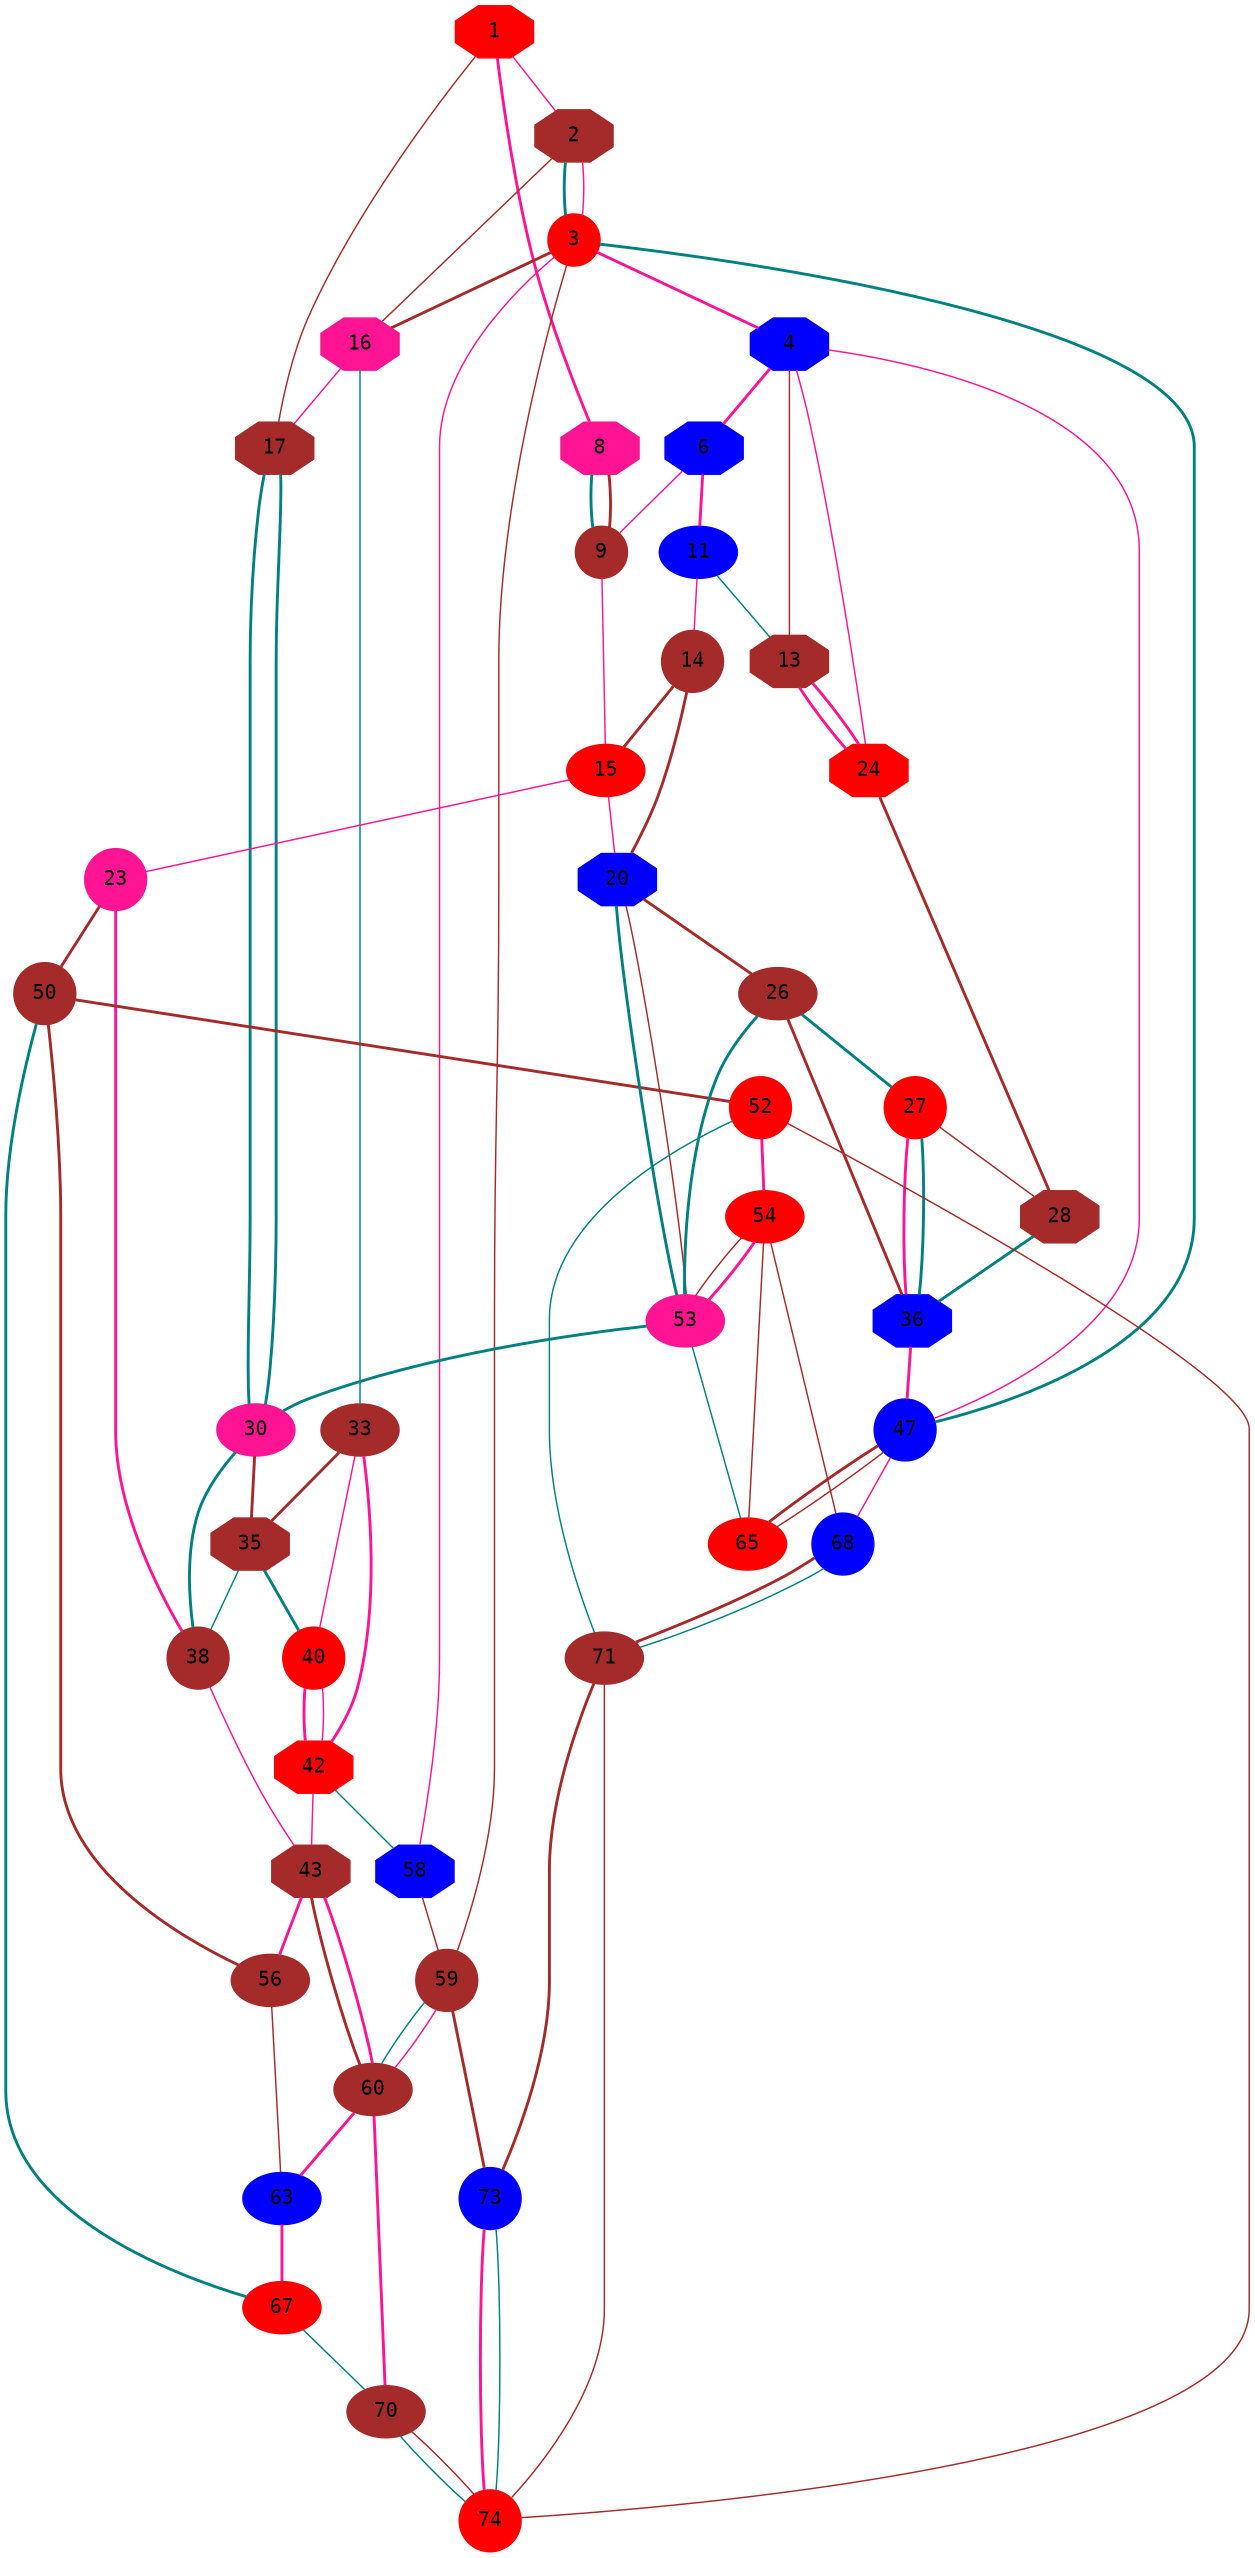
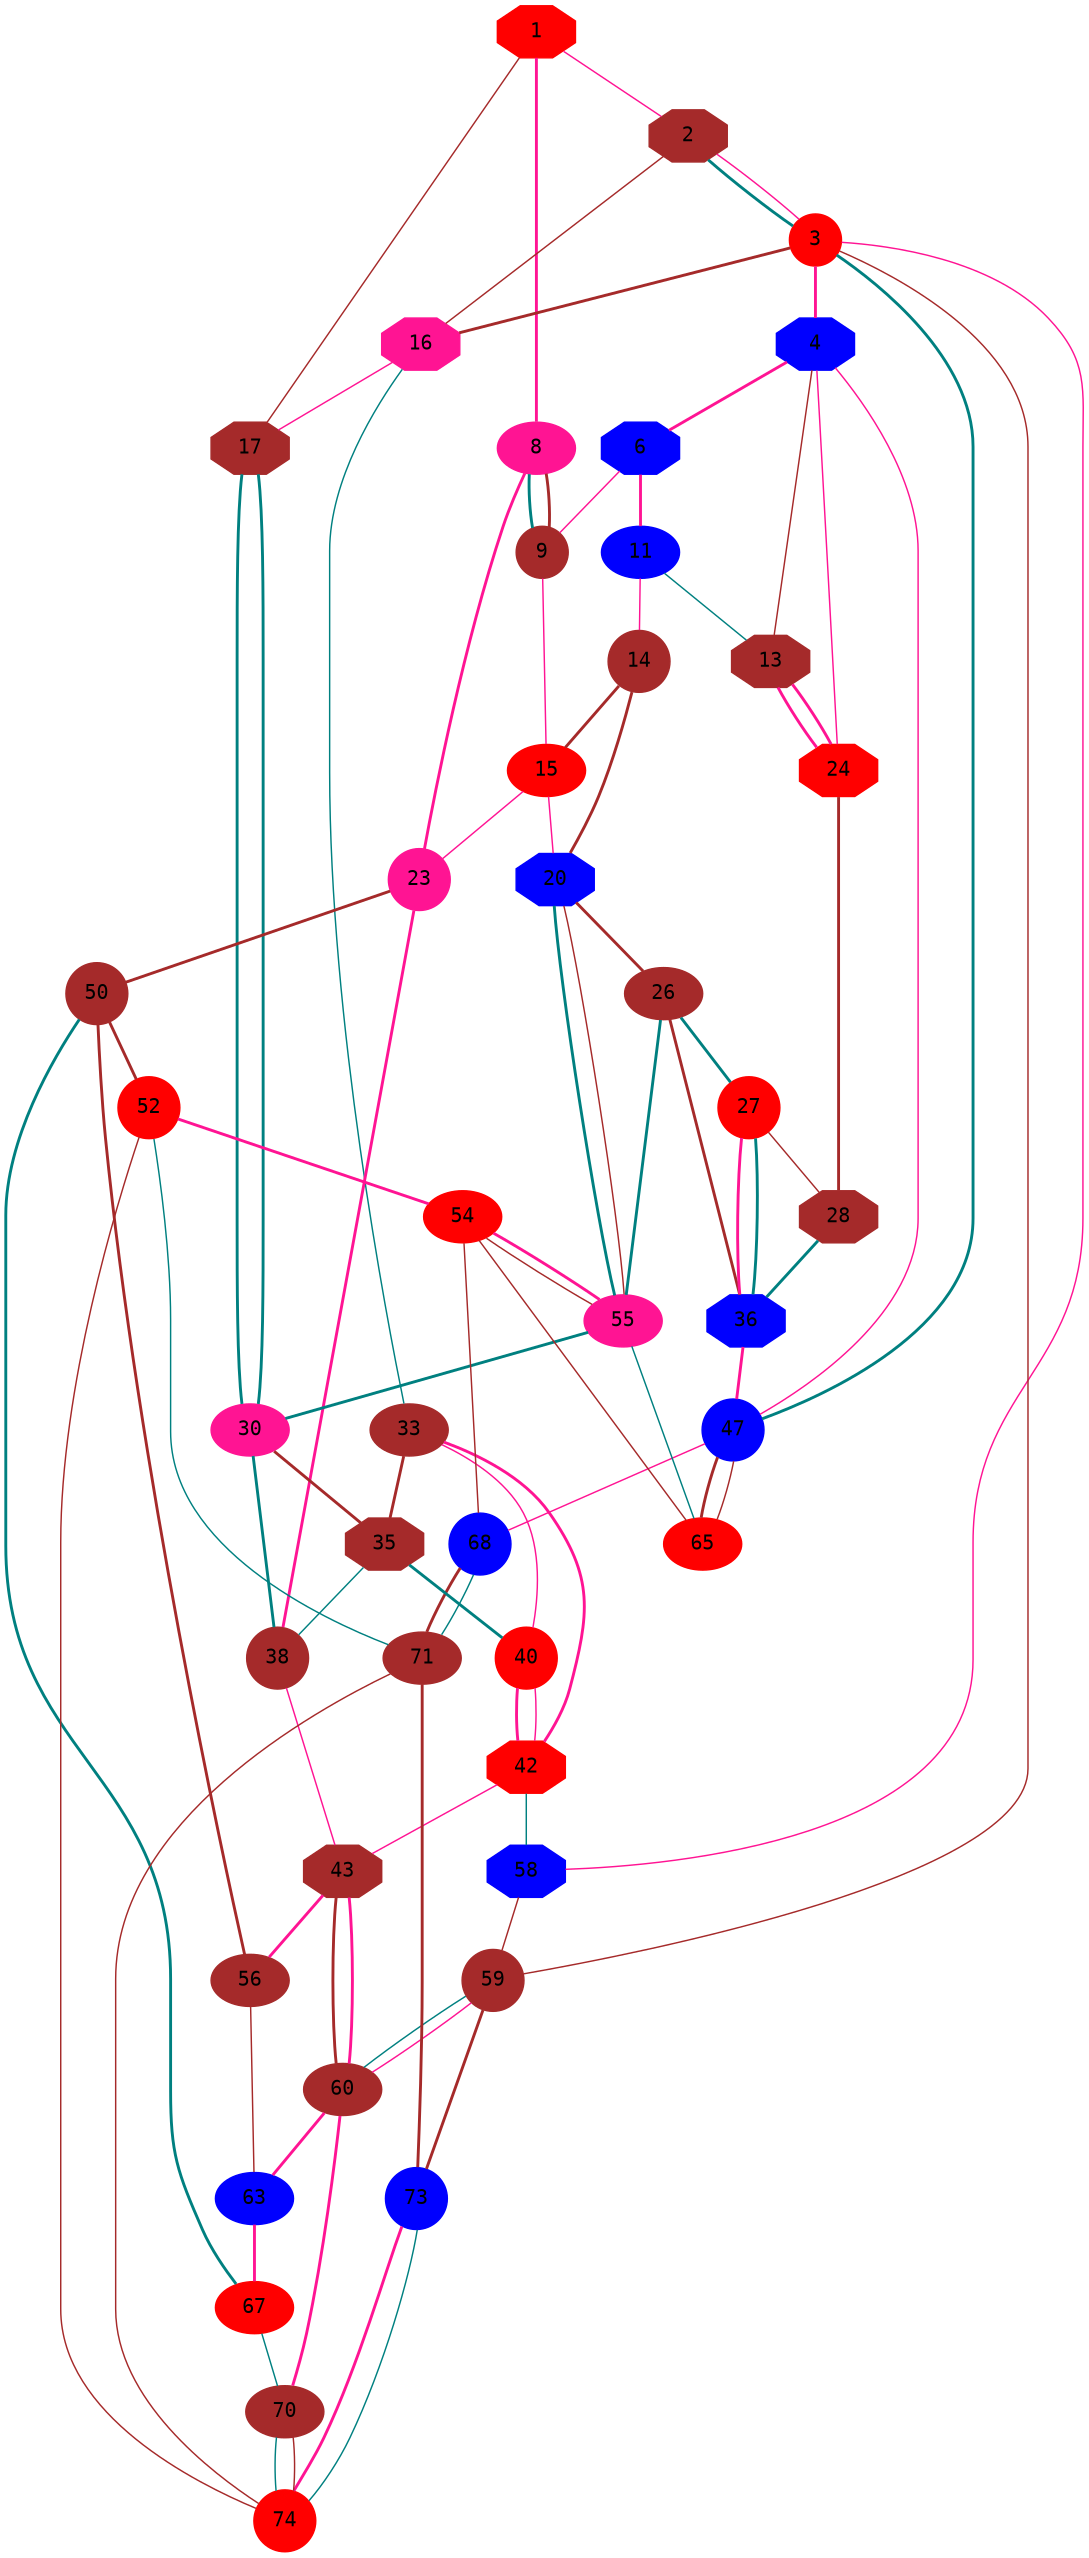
node "8": shape octagon -> ellipse
edge "8" -- "23": added
node "53": label "53" -> "55"
